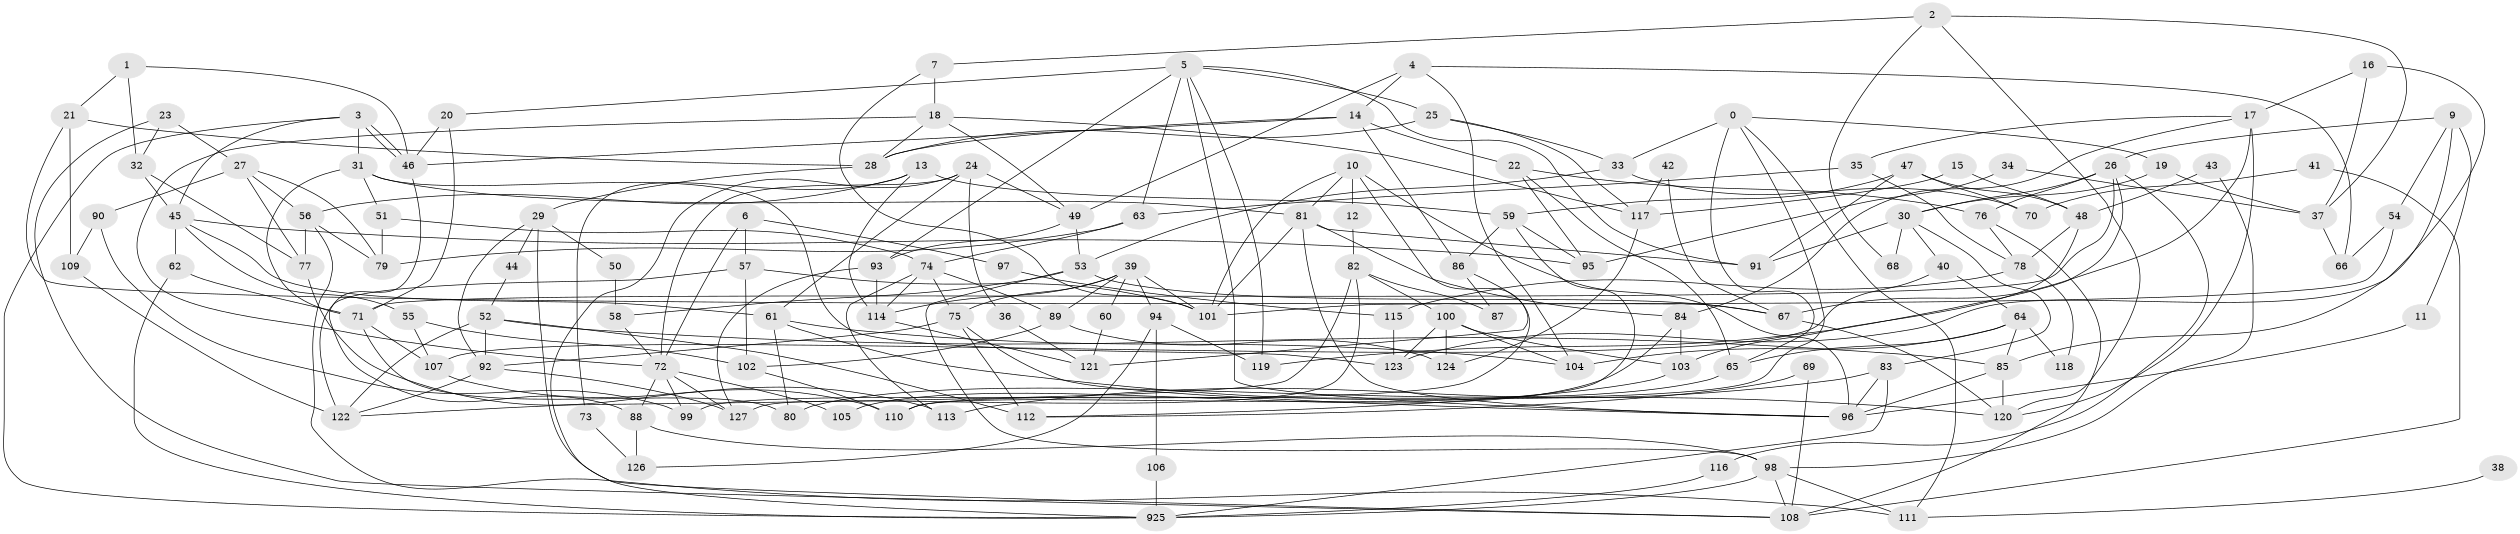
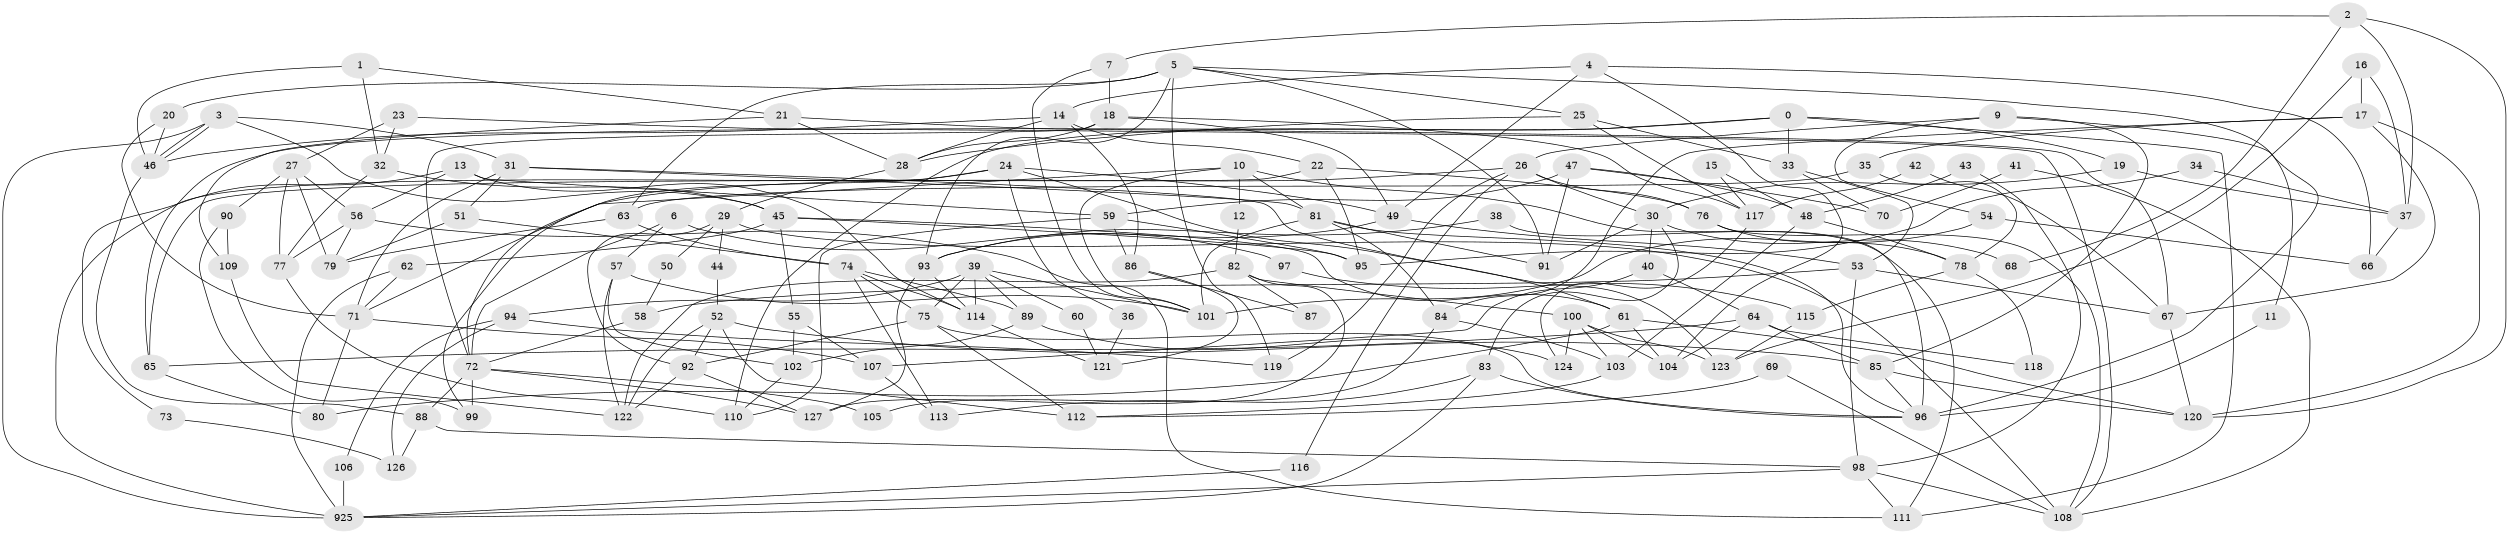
edge "38" -- "93": added
